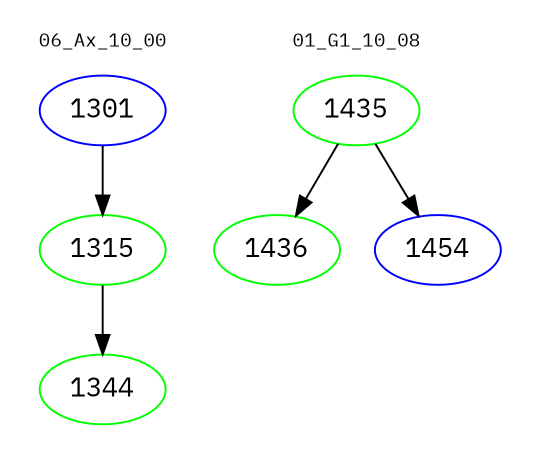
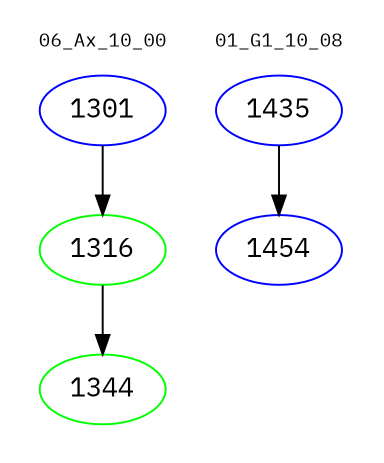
node "1435": color green -> blue
node "1315": label "1315" -> "1316"
node "1436": removed
